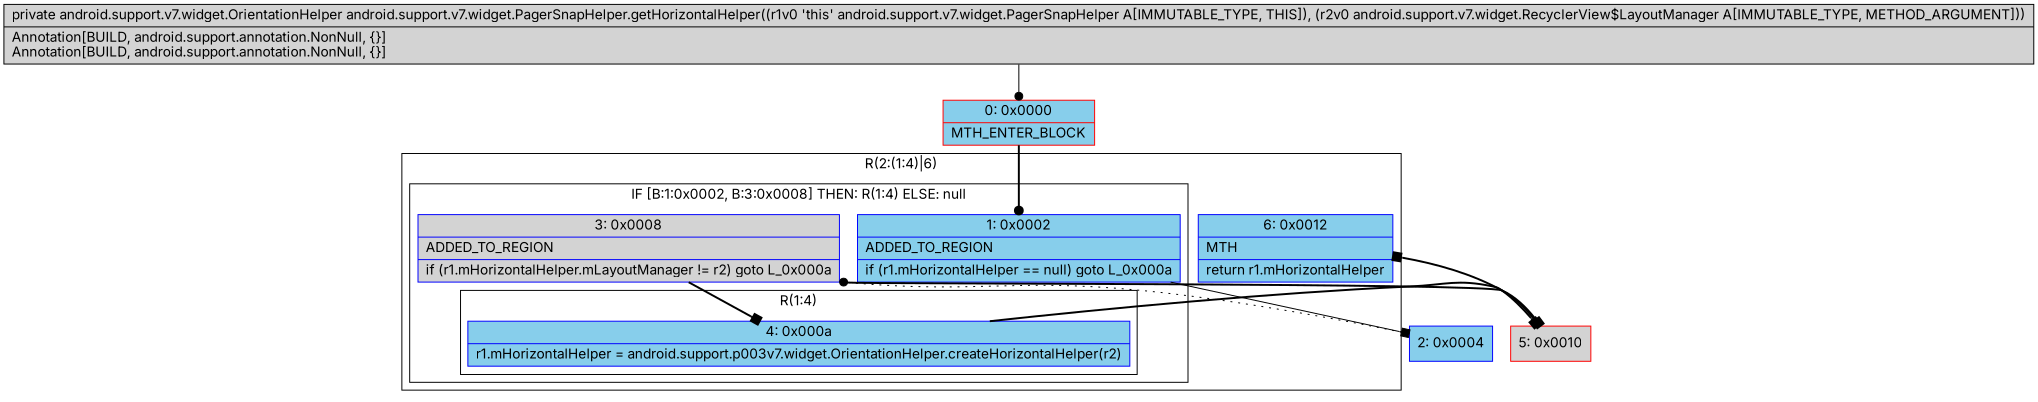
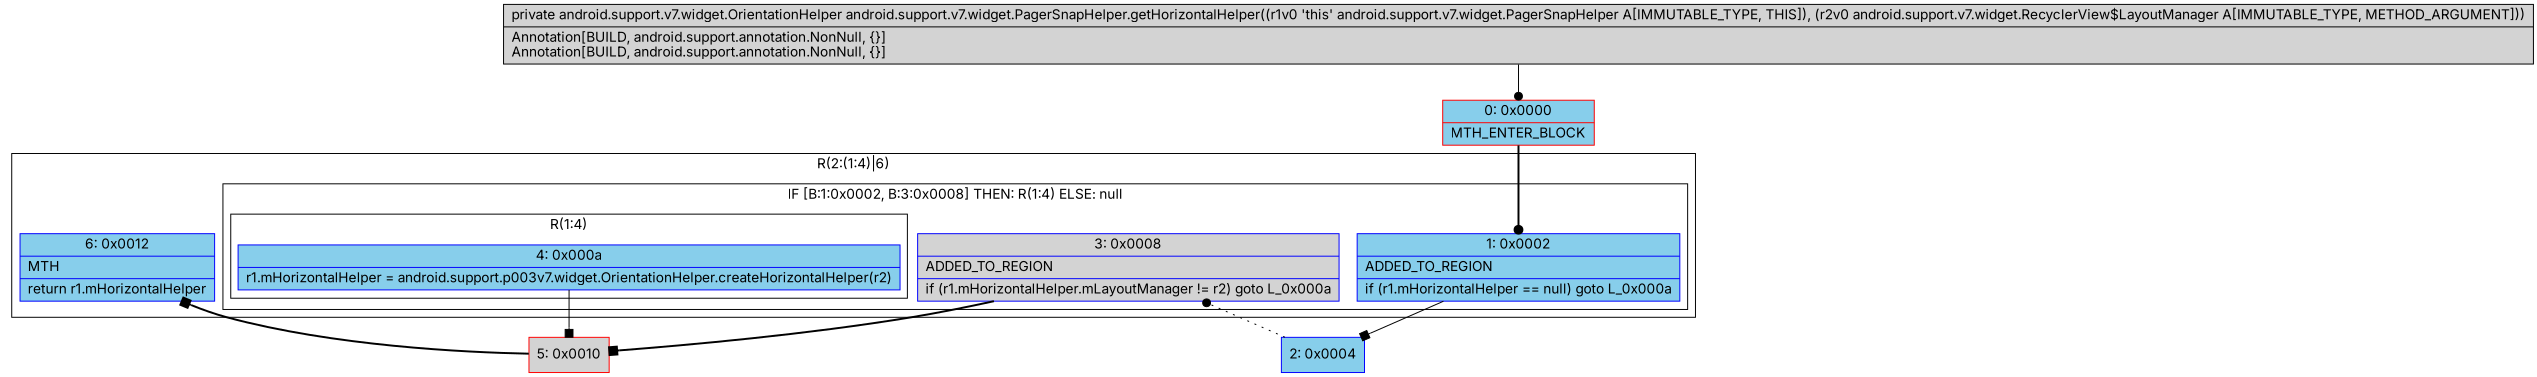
edge "4: 0x000a" -> "5: 0x0010": style bold -> solid
edge "3: 0x0008" -> "4: 0x000a": removed
